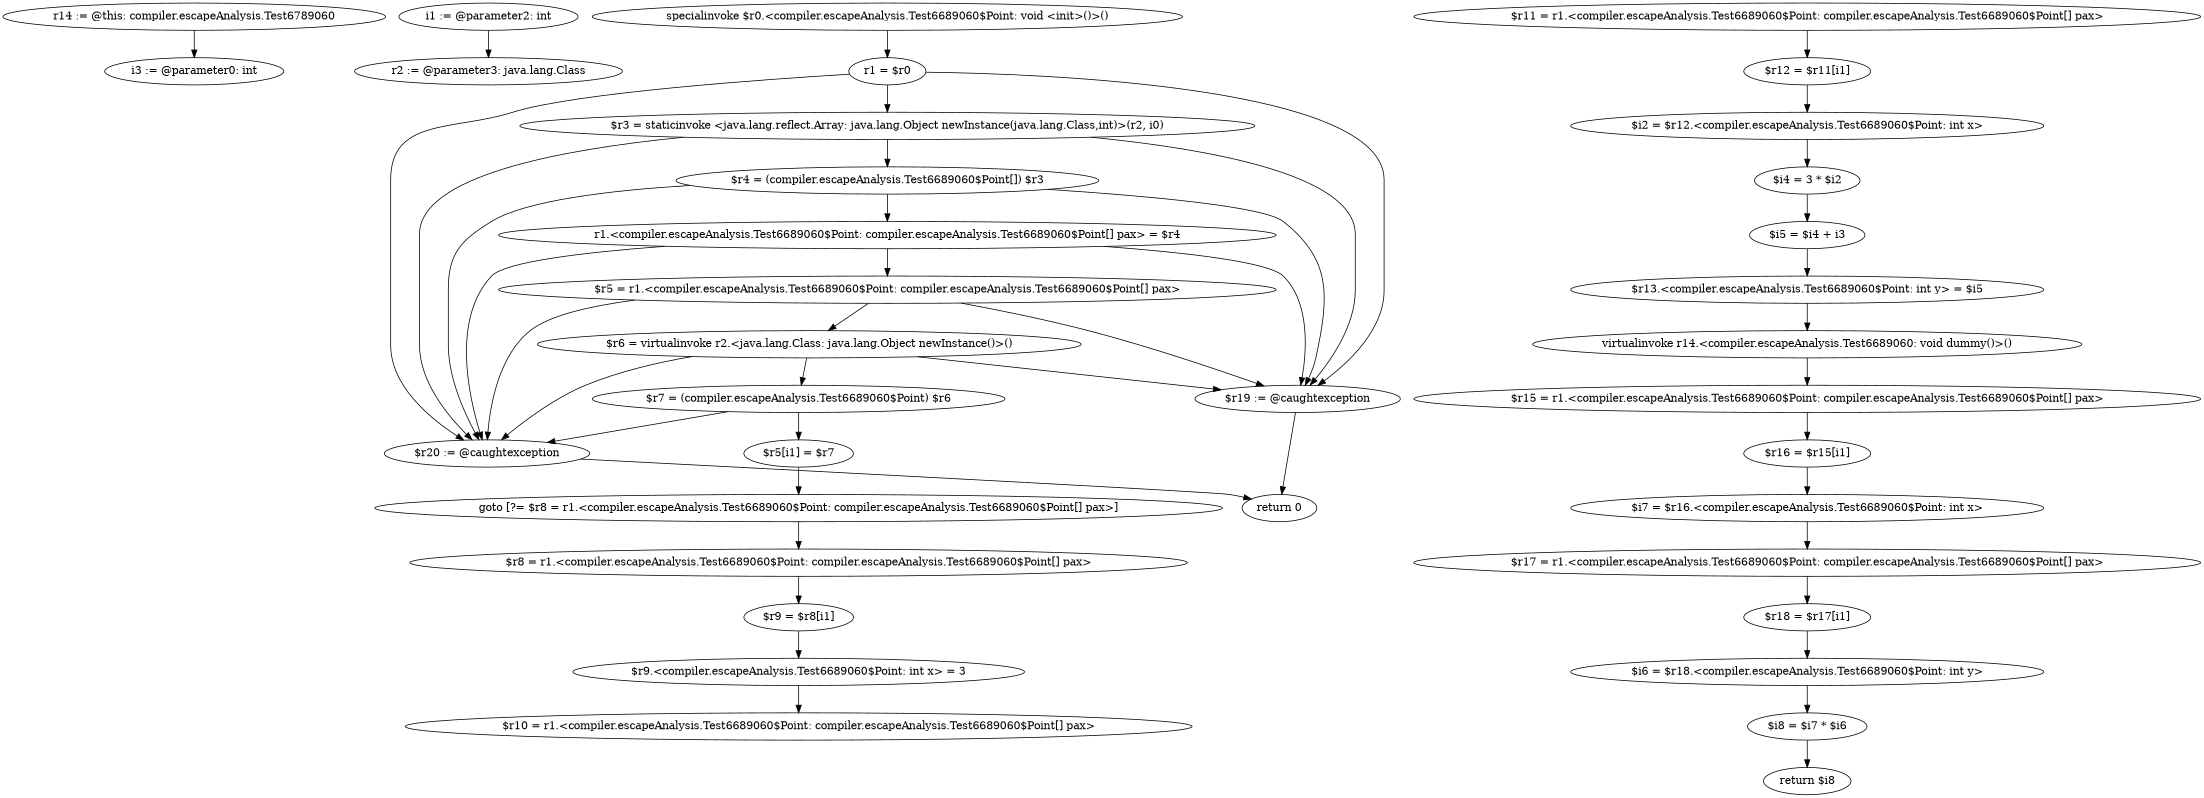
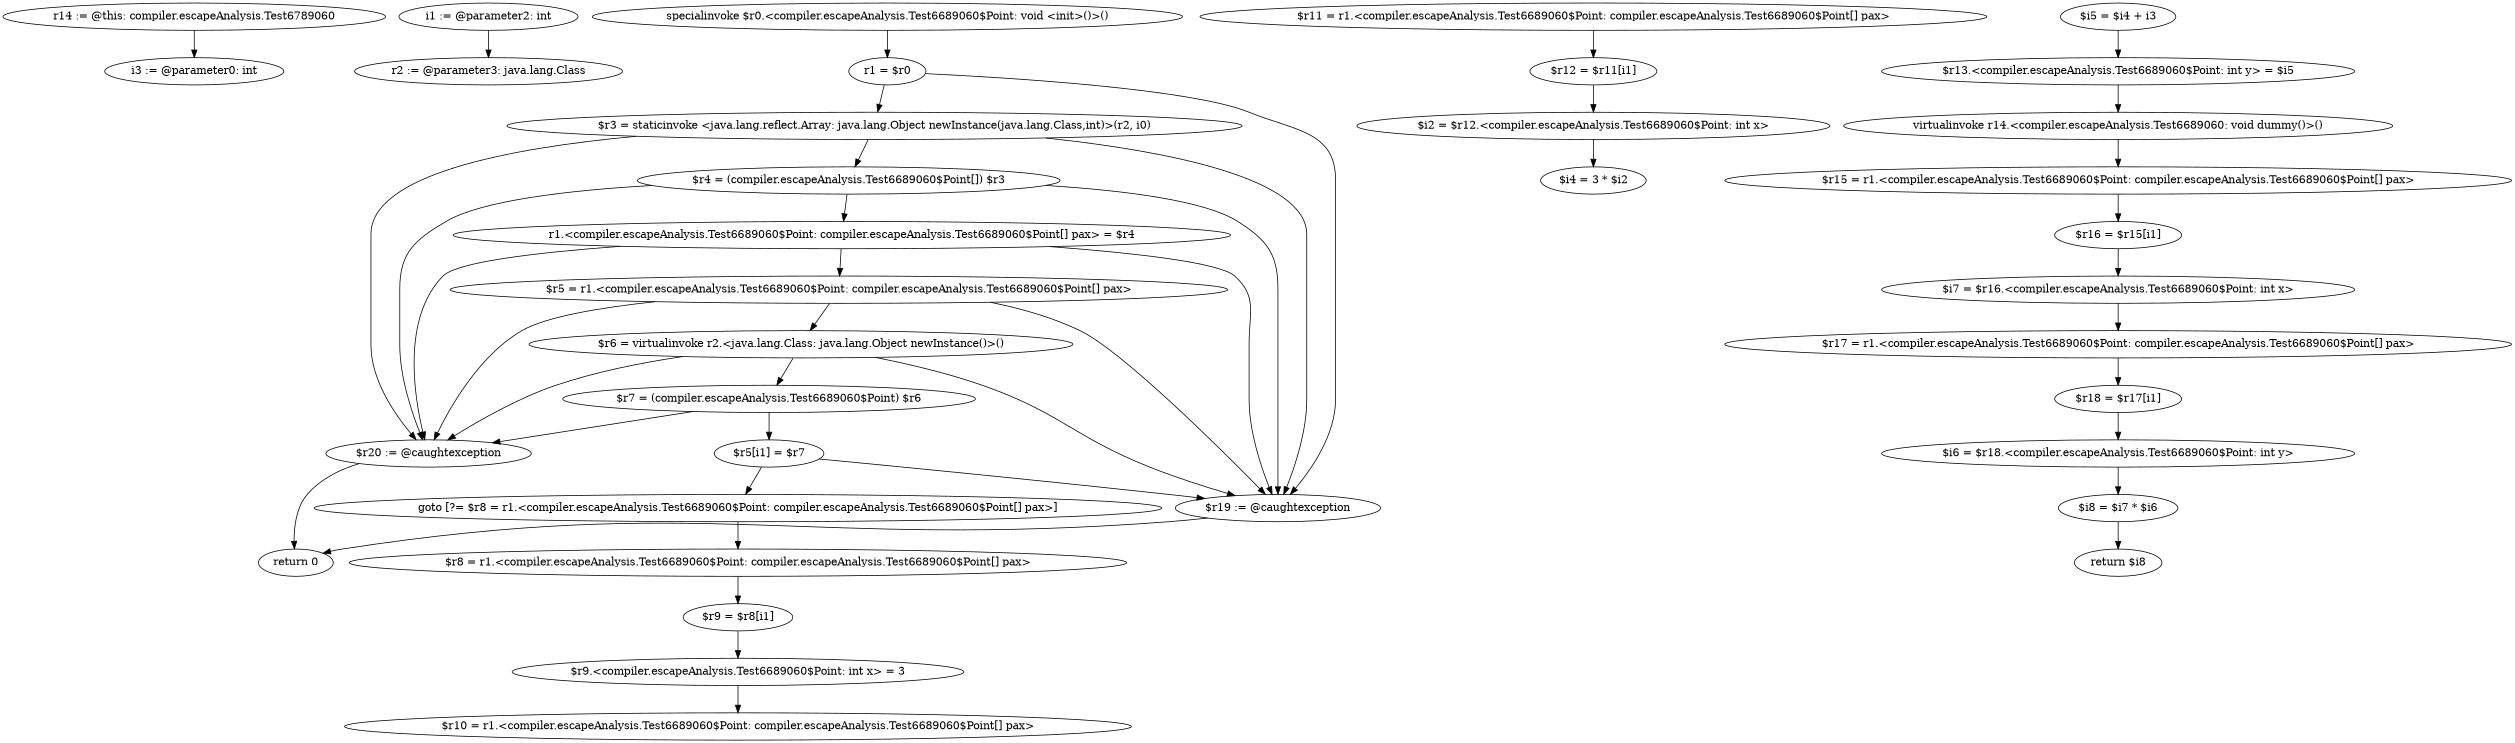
edge "r1 = $r0" -> "$r20 := @caughtexception": removed
edge "$i4 = 3 * $i2" -> "$i5 = $i4 + i3": removed
edge "$r5[i1] = $r7" -> "$r19 := @caughtexception": added
